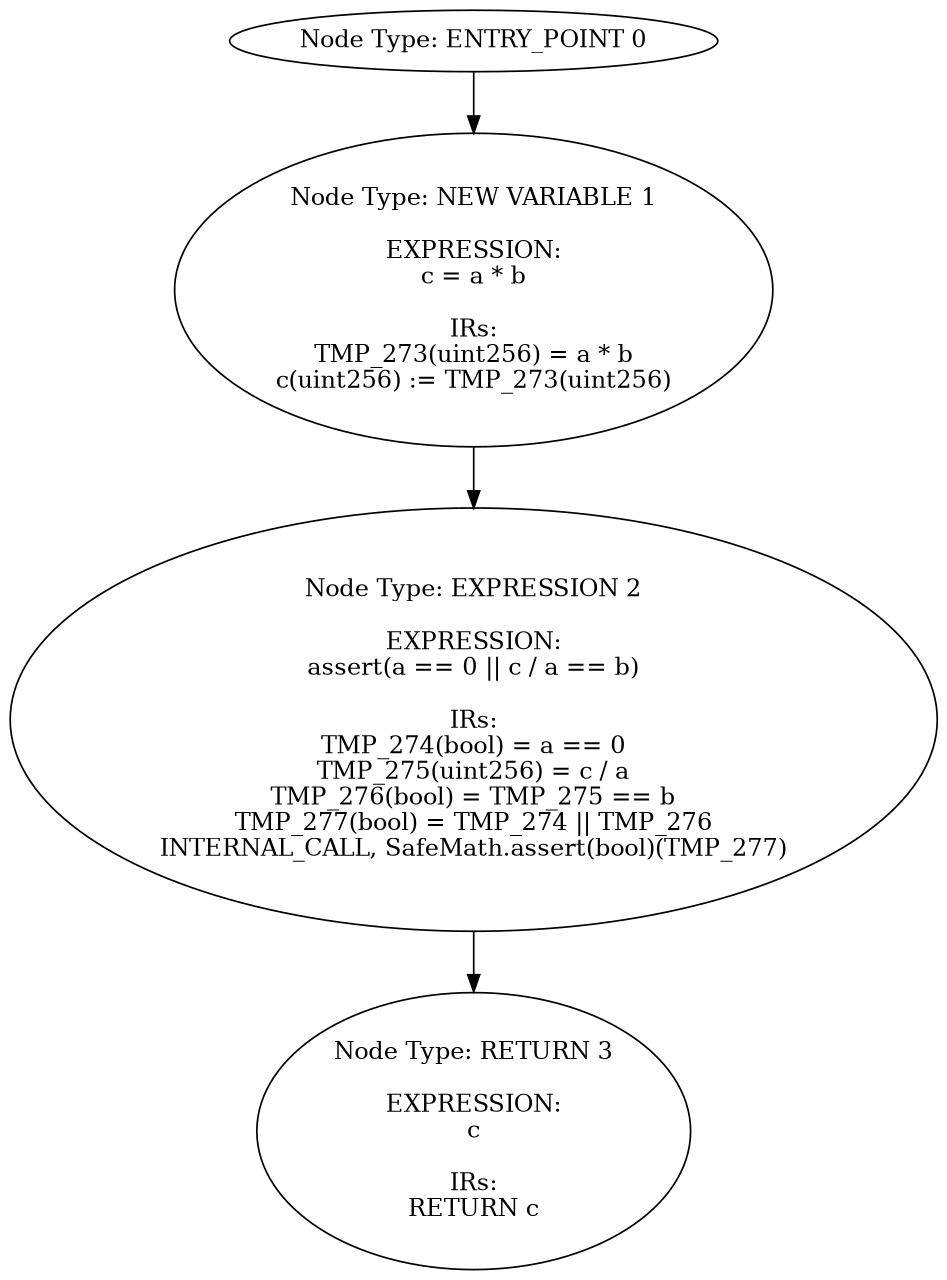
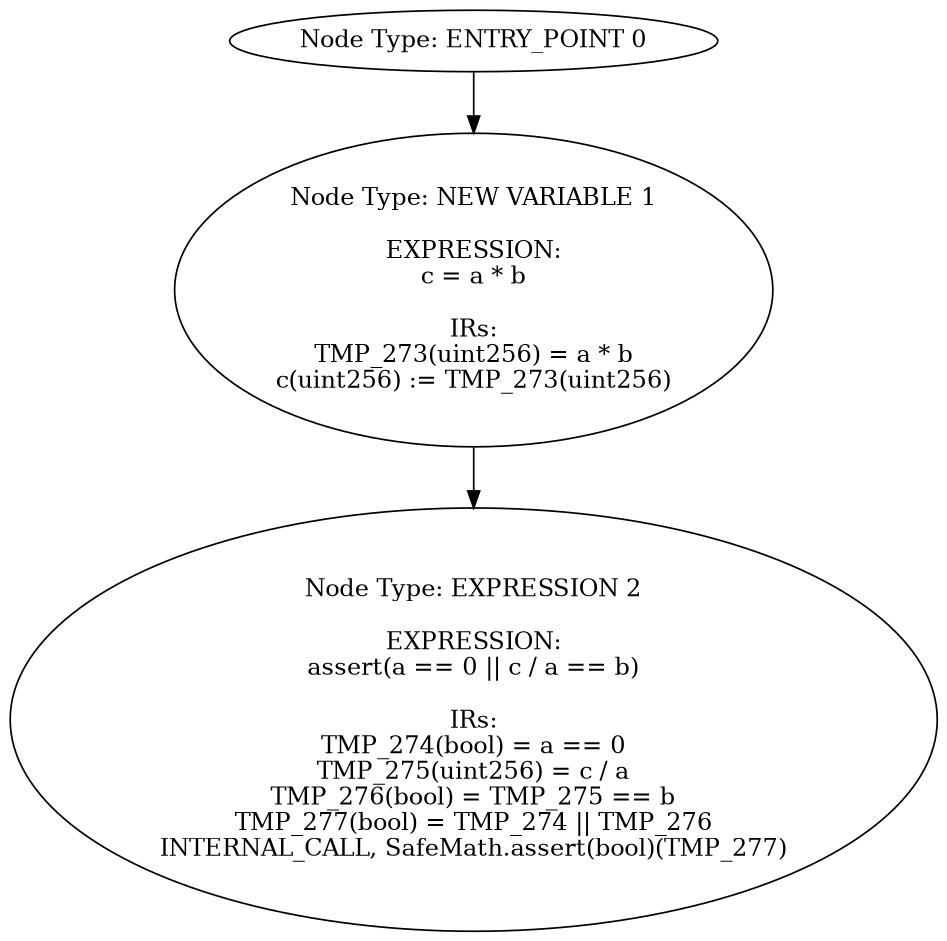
node "Node Type: RETURN 3 EXPRESSION: c IRs: RETURN c": removed
